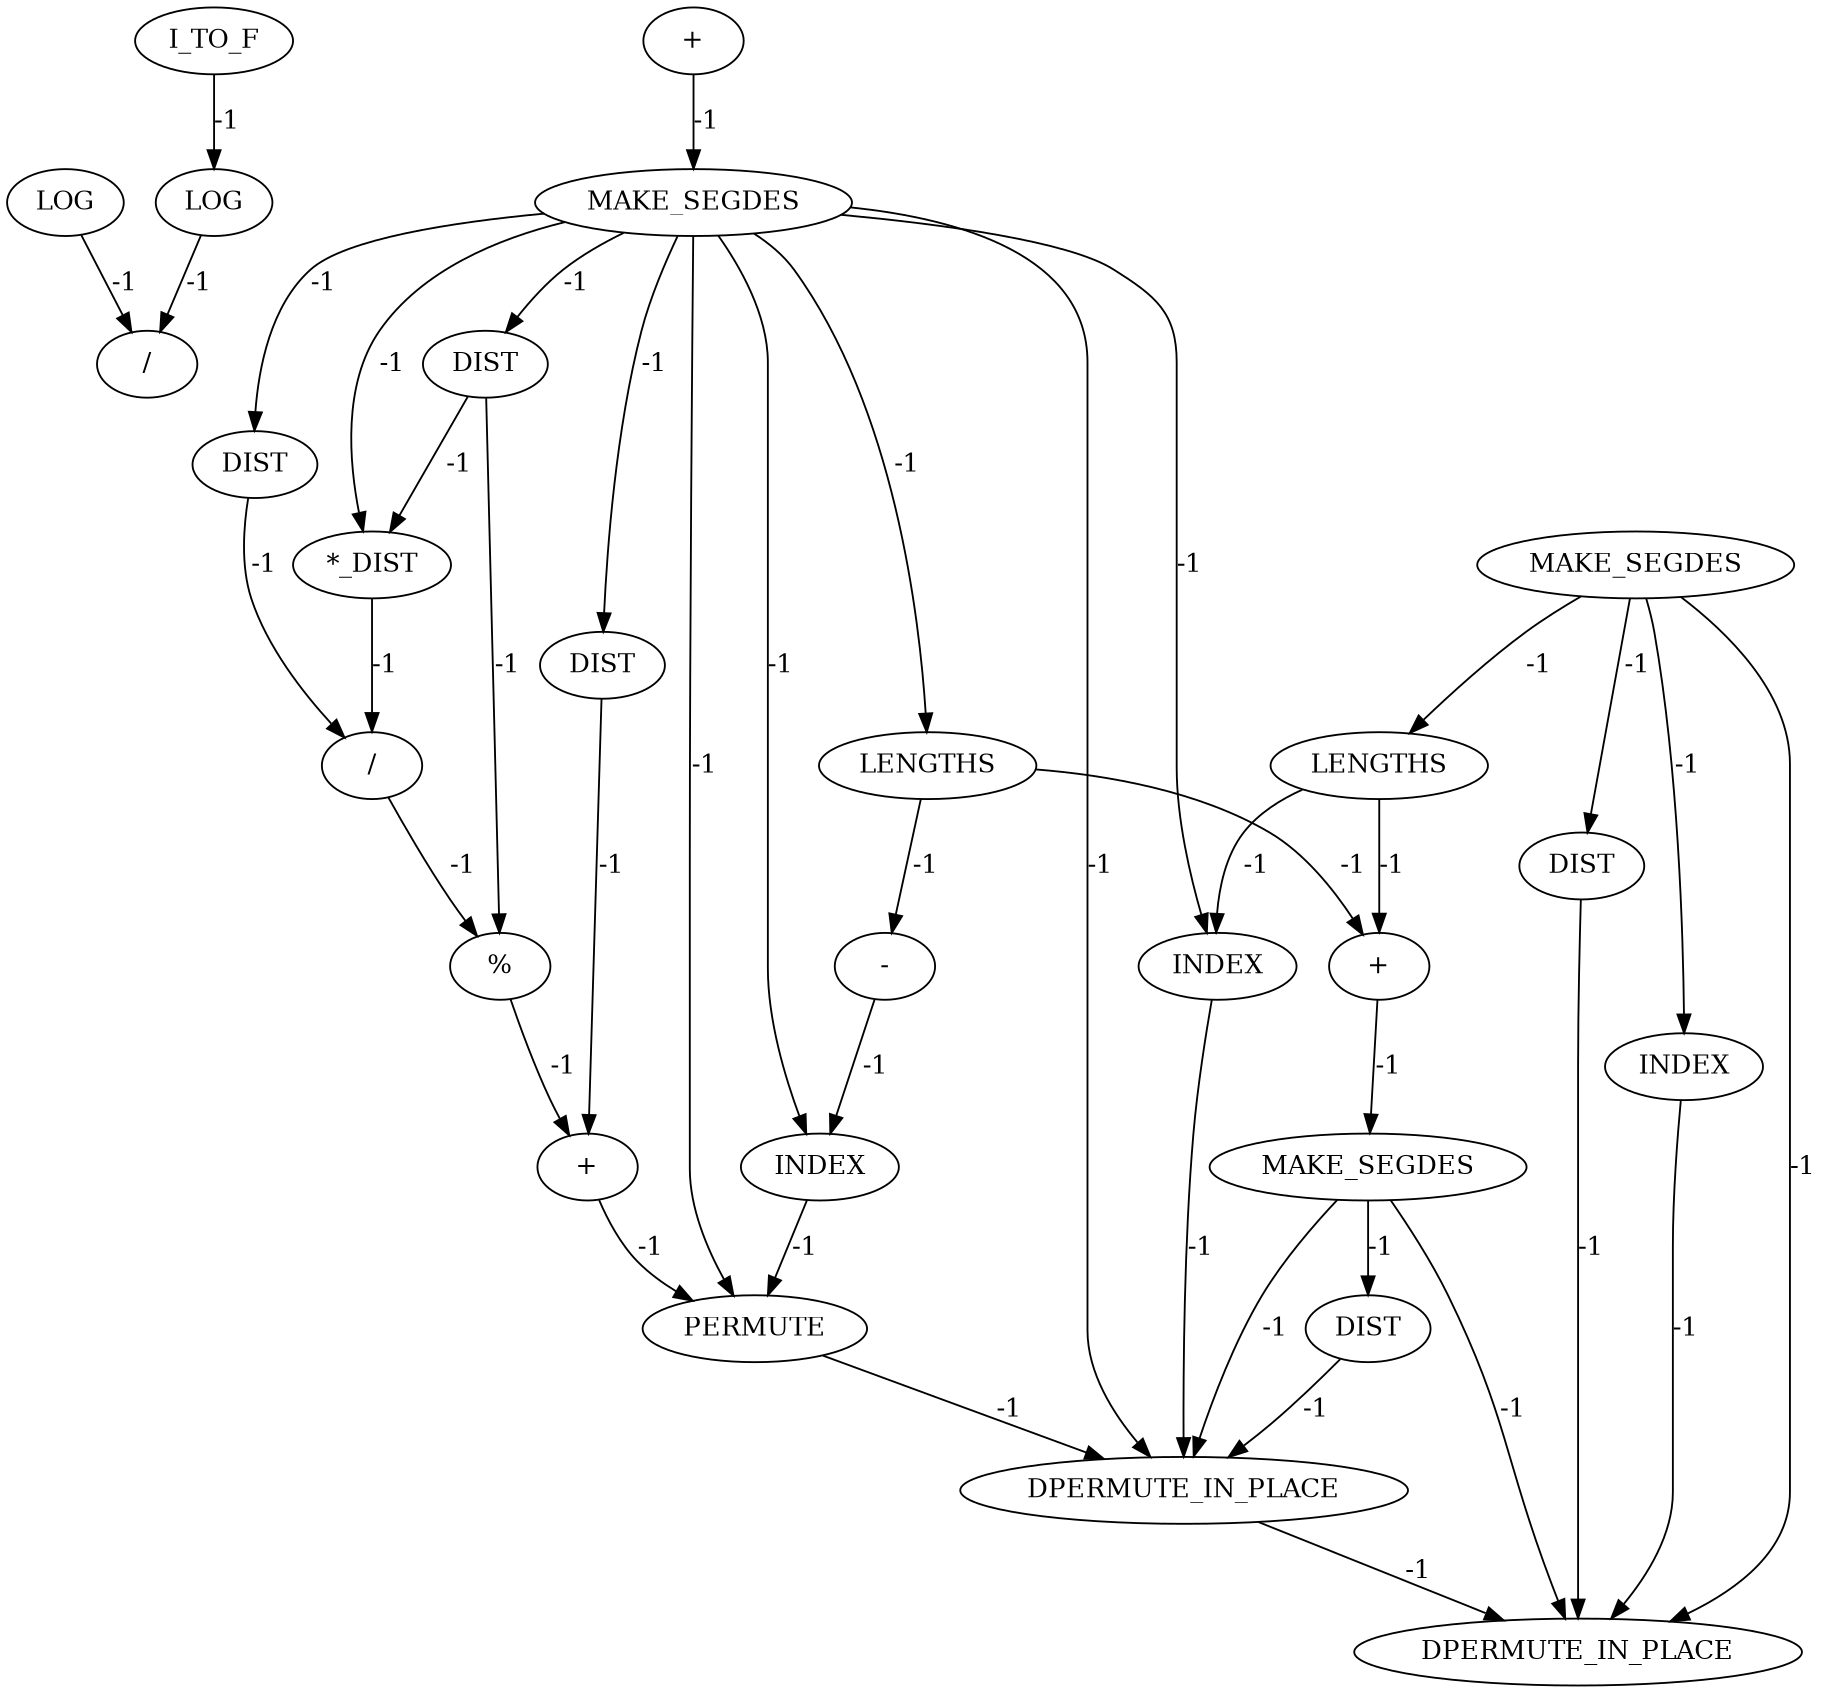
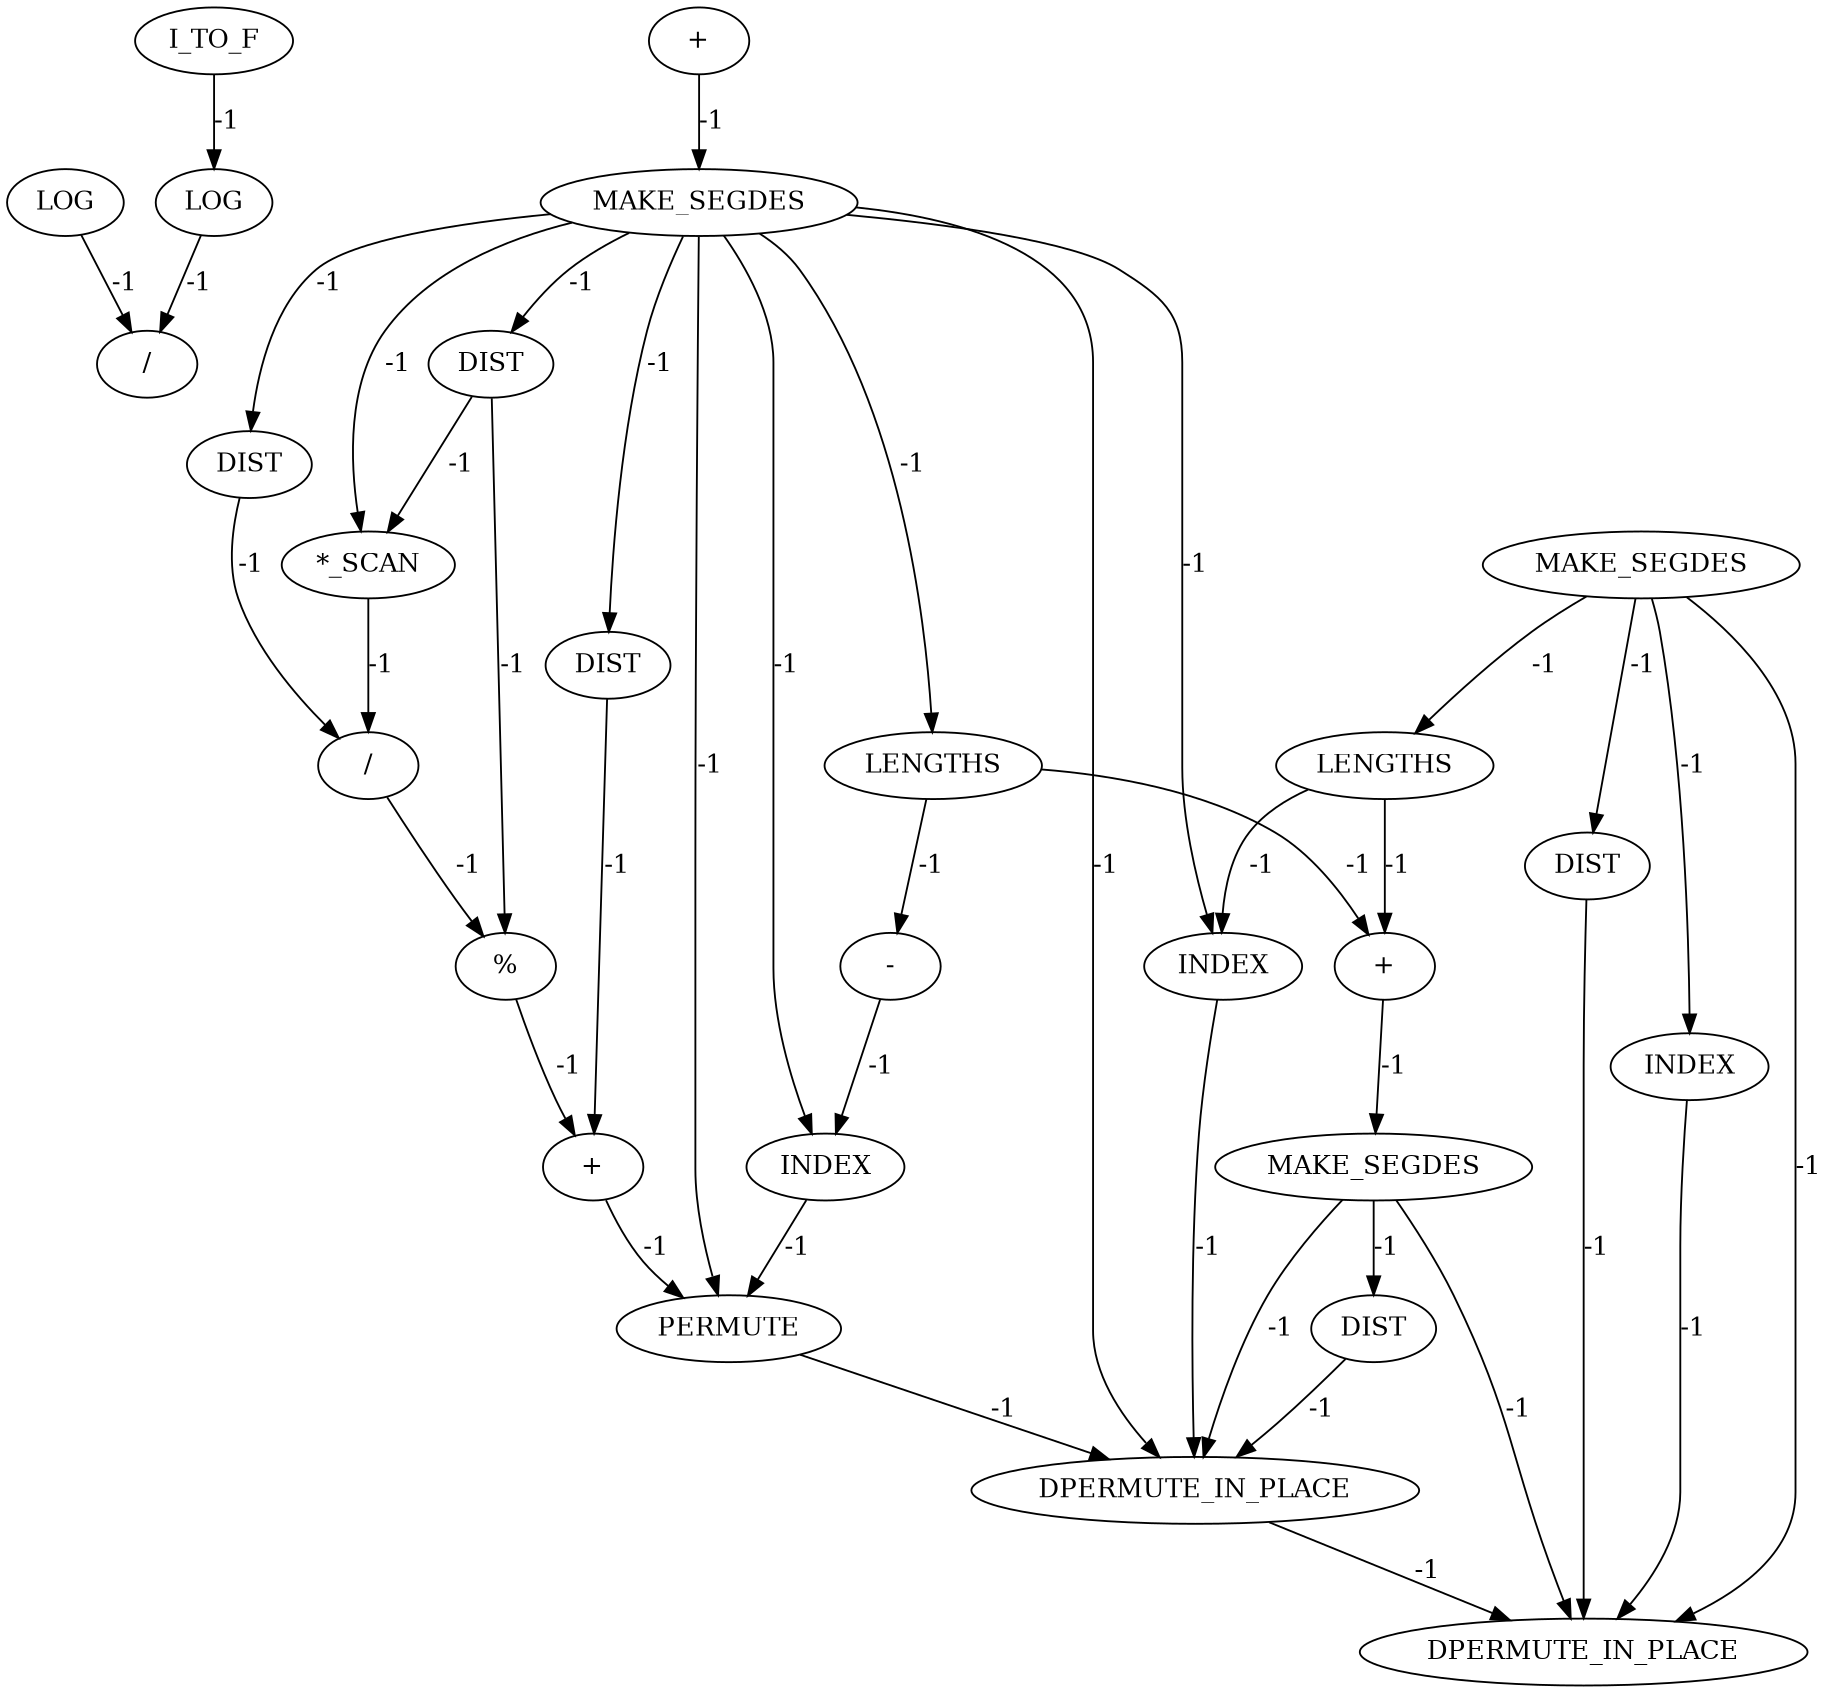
node "*_DIST": label "*_DIST" -> "*_SCAN"
